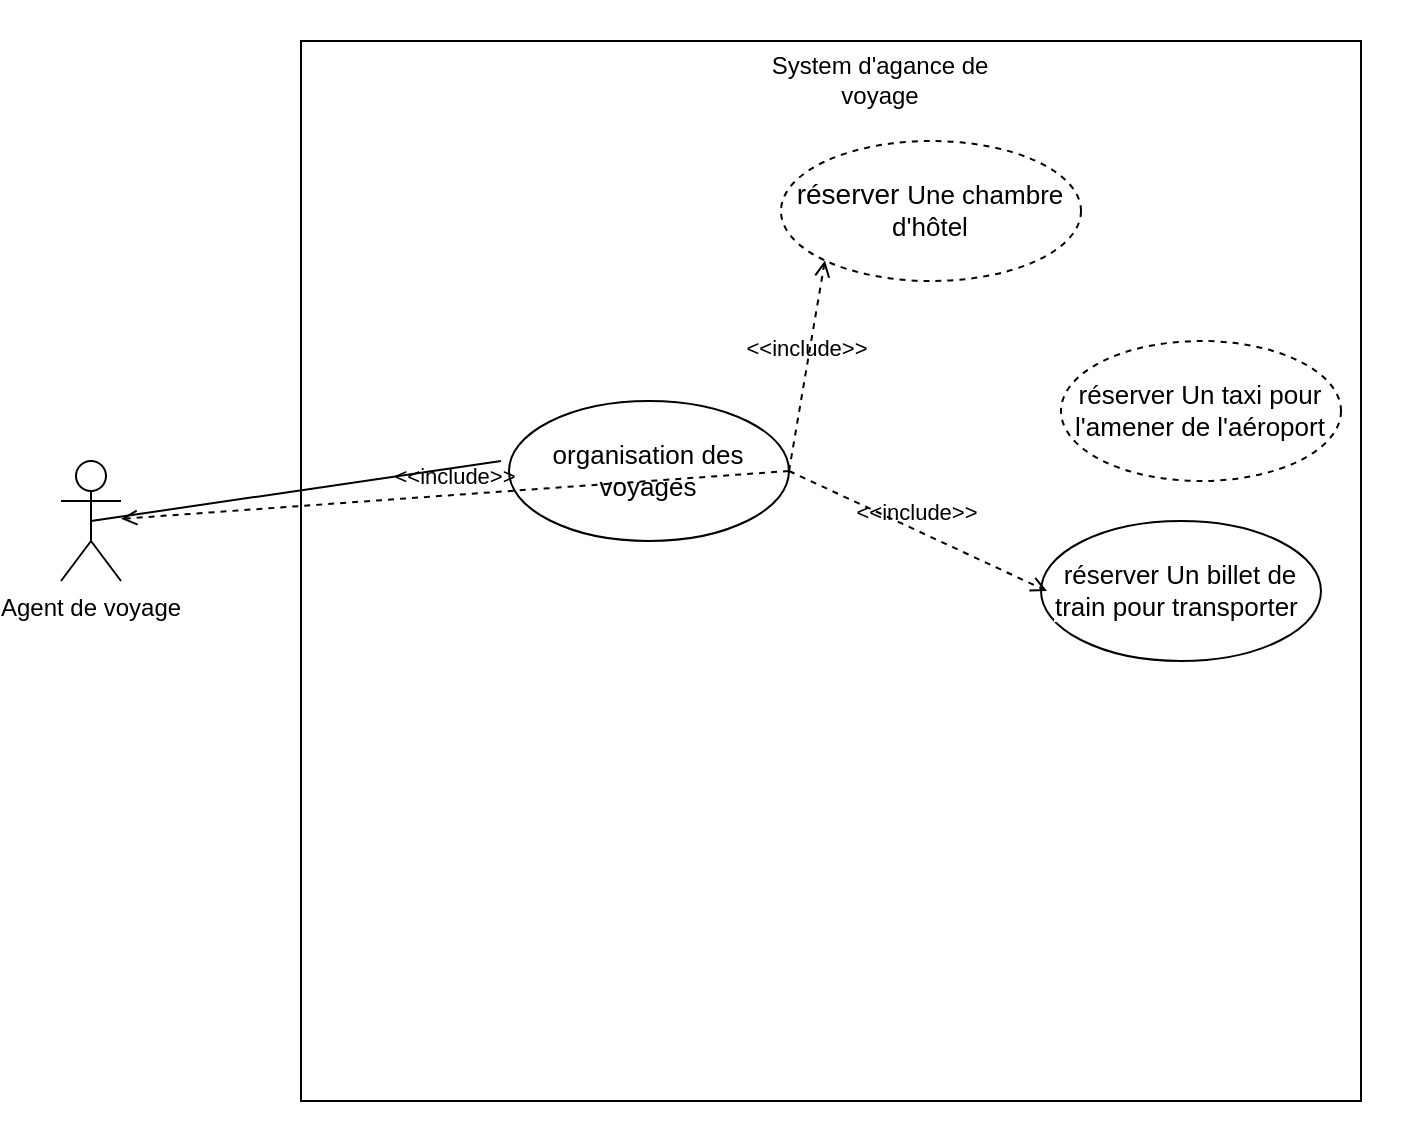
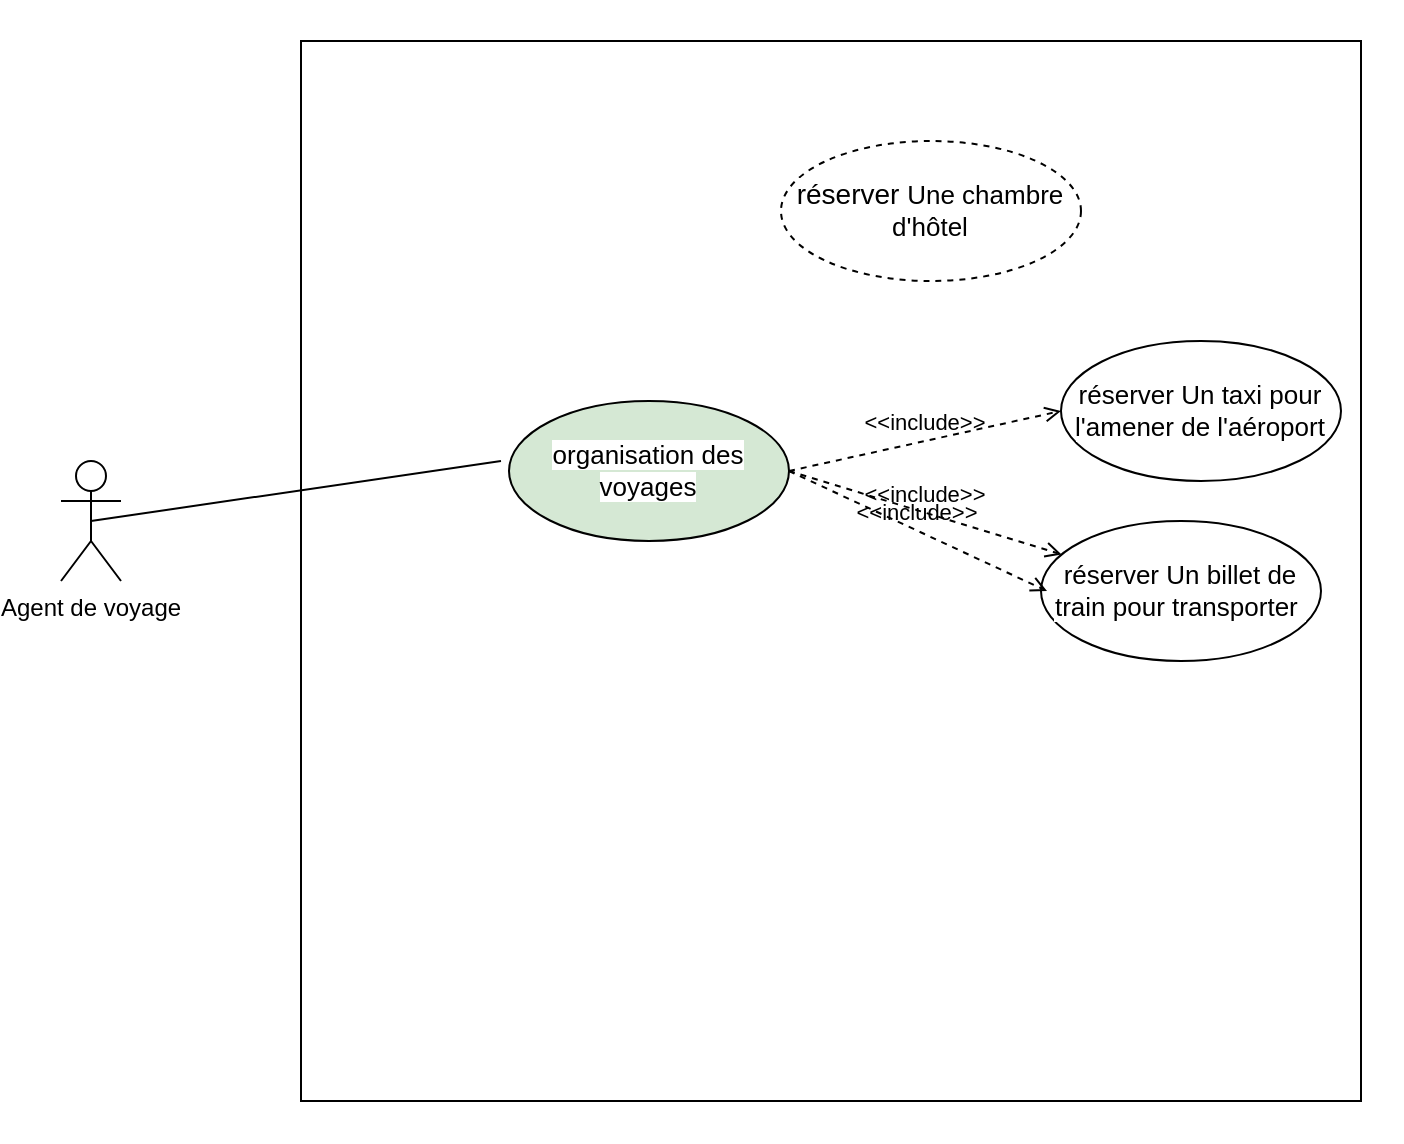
node "System d'agance de voyage": removed
edge "organisation des voyages" -> "réserver Une chambre d'hôtel": now "organisation des voyages" -> "réserver Un billet de train pour transporter"
node "réserver Un taxi pour l'amener de l'aéroport": style dashed -> solid
node "organisation des voyages": fillcolor #ffffff -> #d5e8d4
edge "organisation des voyages" -> "Agent de voyage": now "organisation des voyages" -> "réserver Un taxi pour l'amener de l'aéroport"
